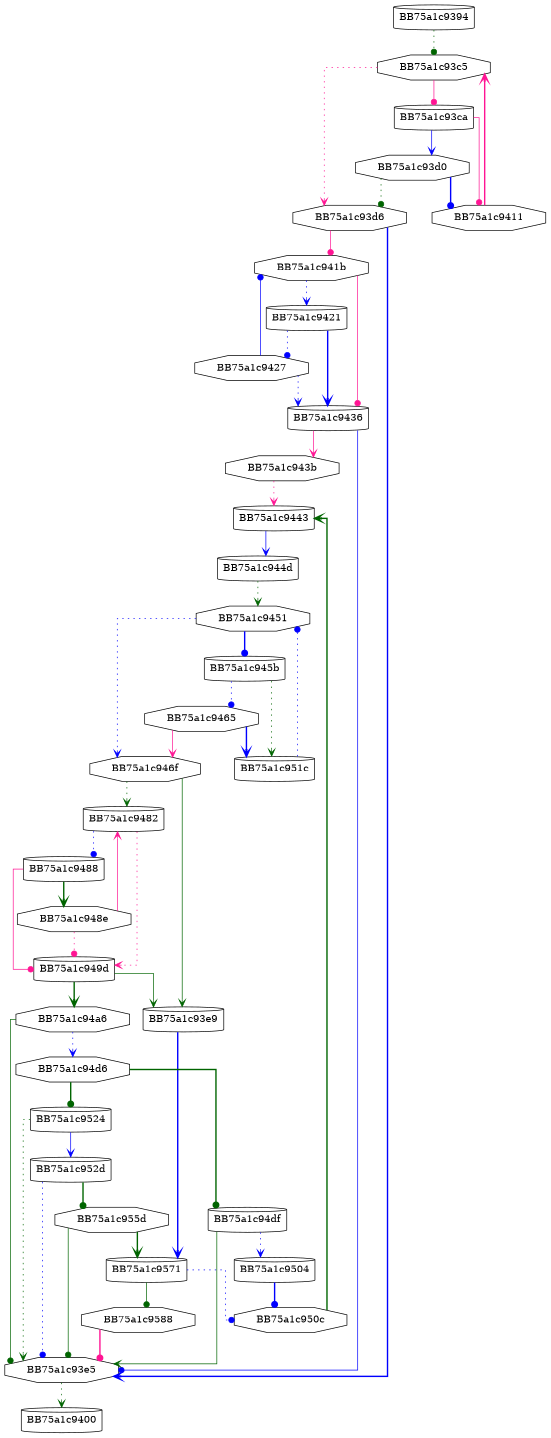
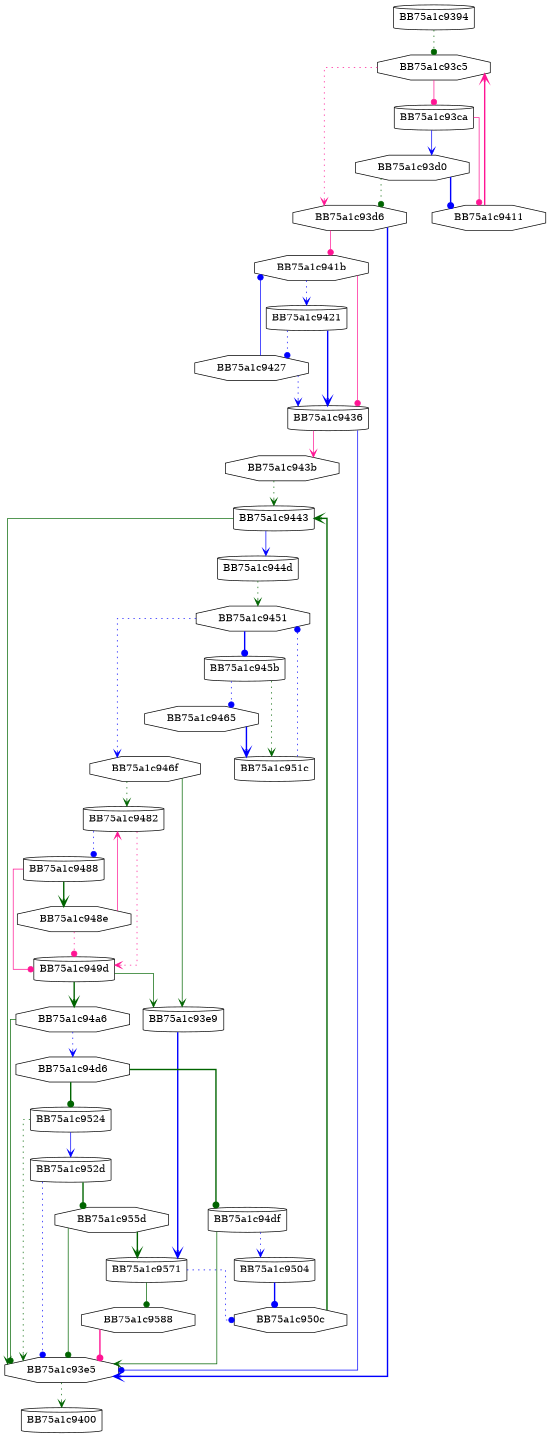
edge "BB75a1c943b" -> "BB75a1c9443": color deeppink -> darkgreen
edge "BB75a1c9465" -> "BB75a1c946f": removed
edge "BB75a1c9443" -> "BB75a1c93e5": added
